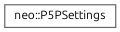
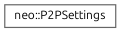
node "neo::P5PSettings": label "neo::P5PSettings" -> "neo::P2PSettings"
